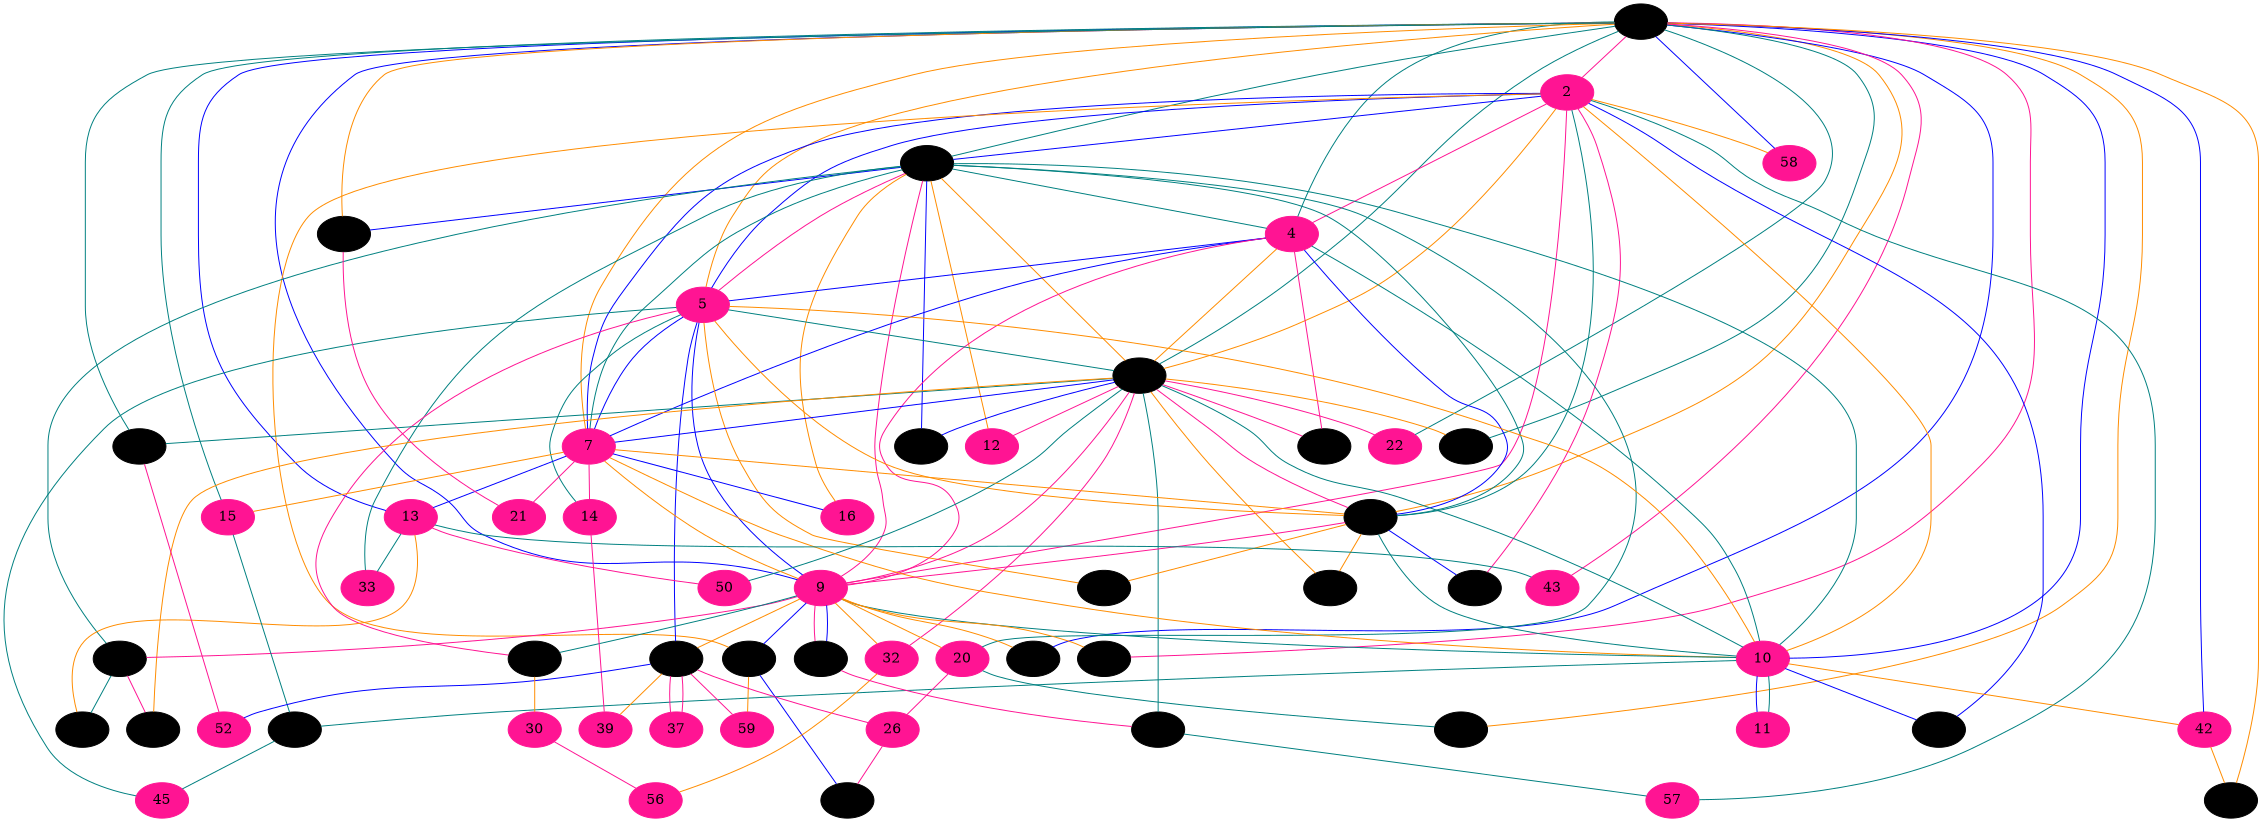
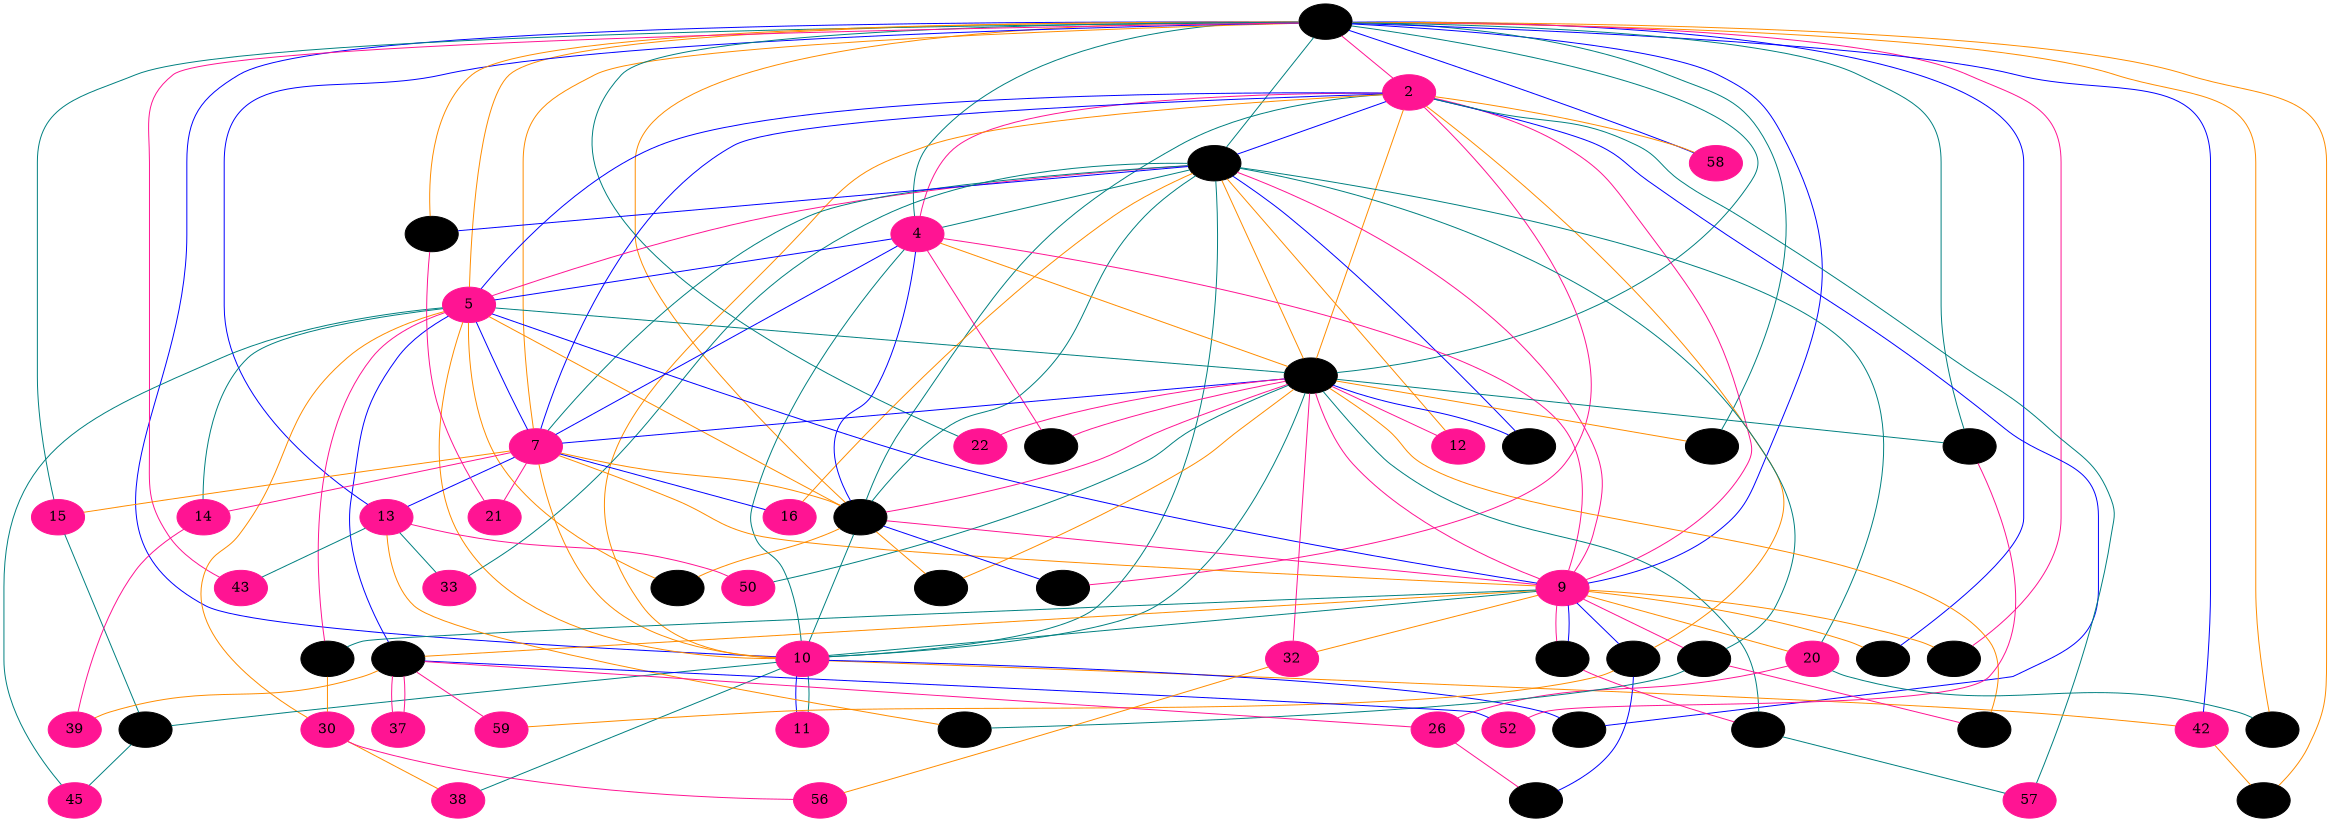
edge "5" -- "30": added
node "38": added
